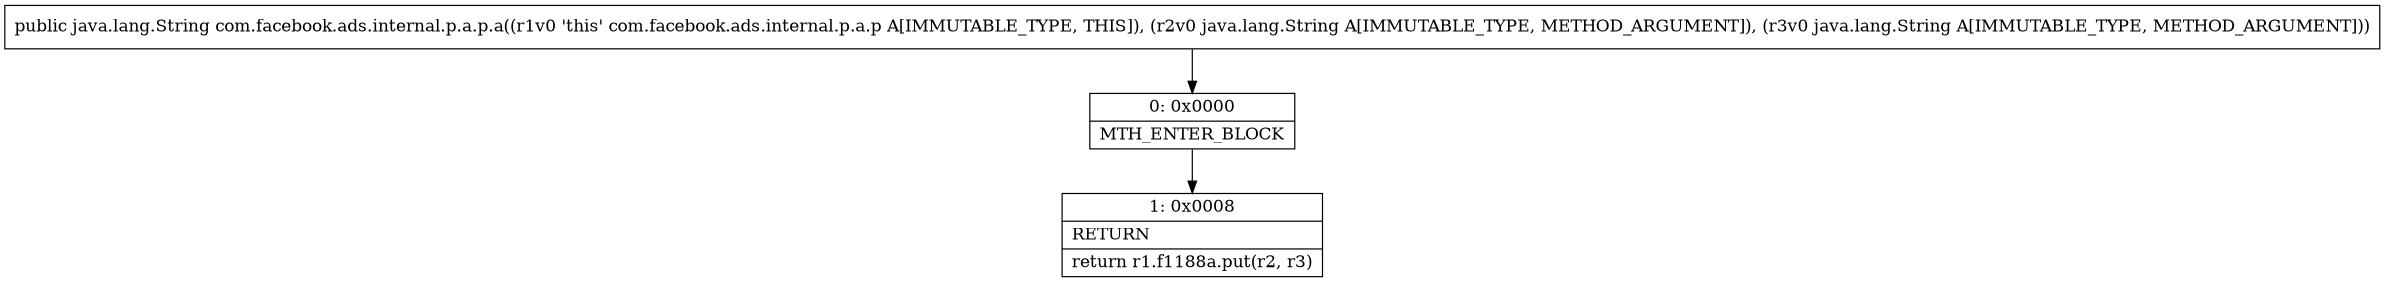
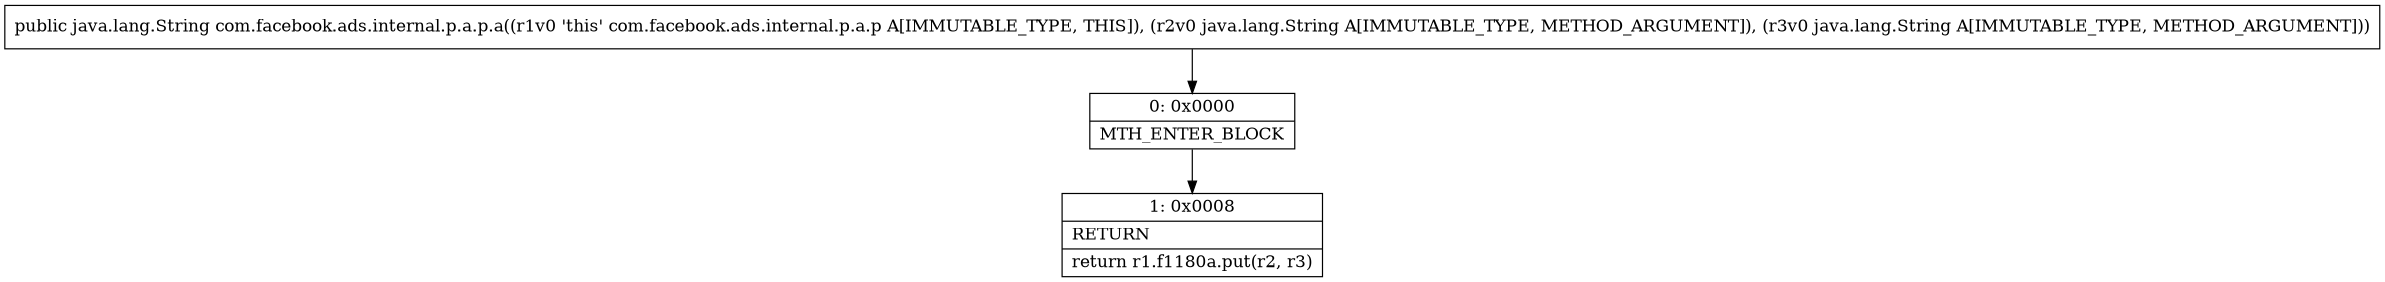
node "1: 0x0008": text "return r1.f1188a.put(r2, r3)" -> "return r1.f1180a.put(r2, r3)"
